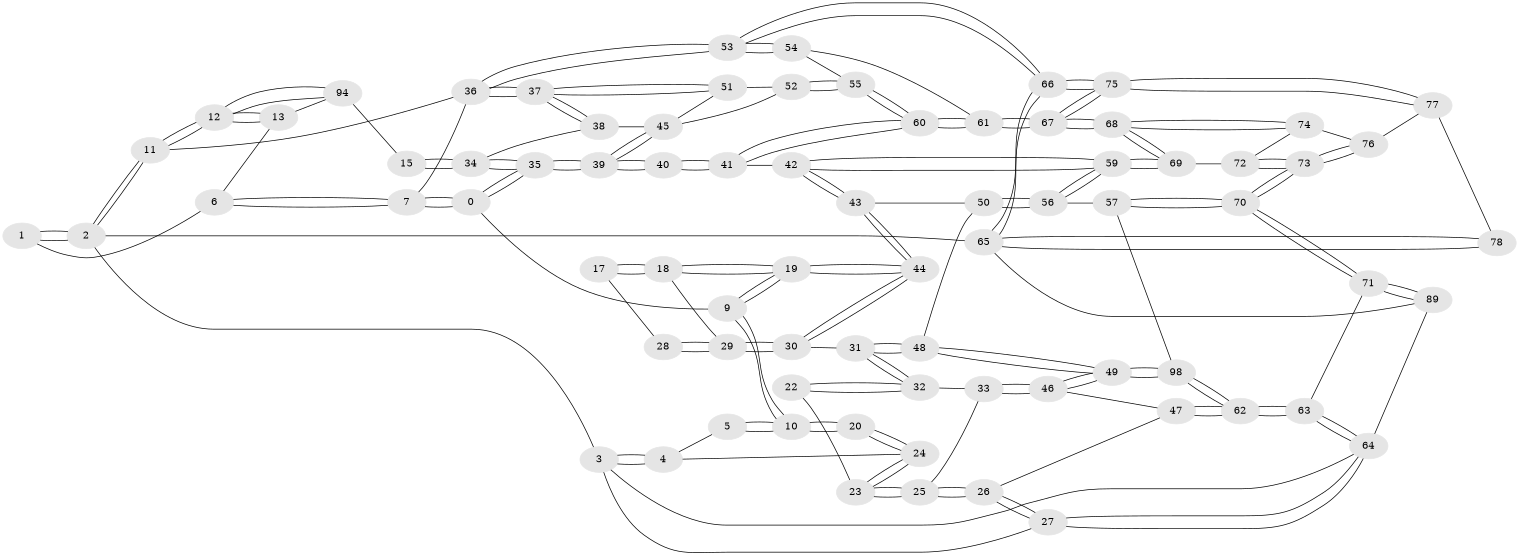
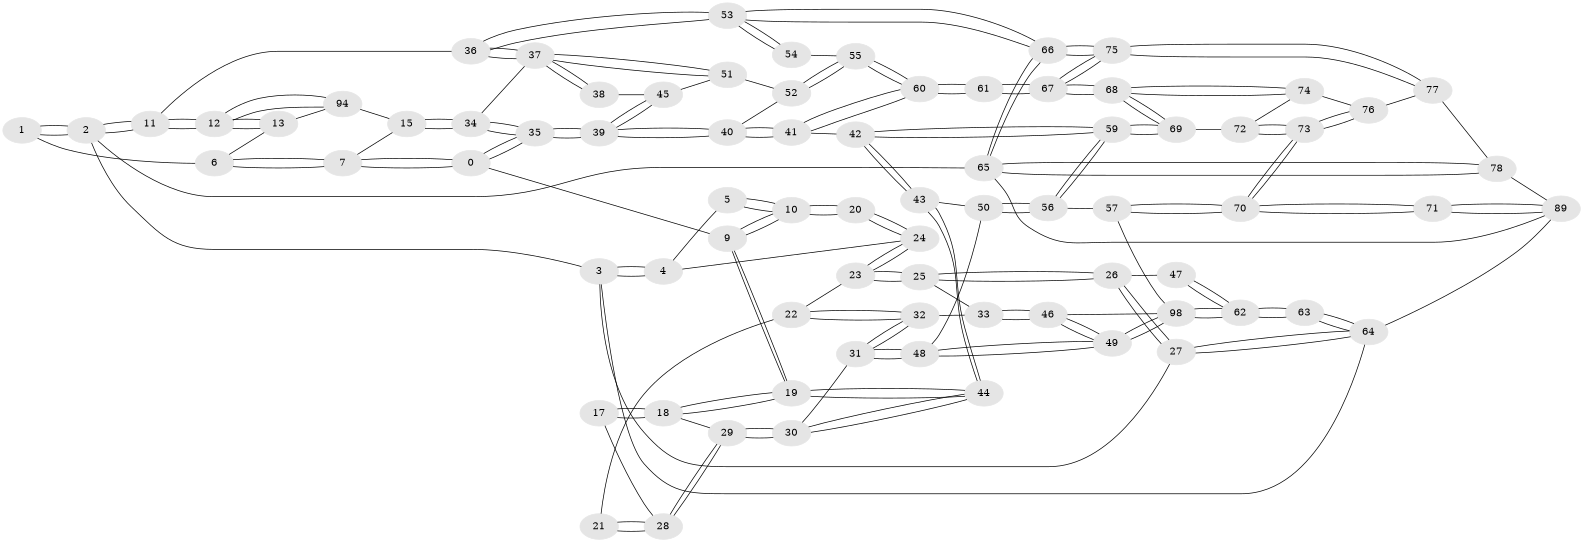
edge "54" -- "61": removed
edge "52" -- "45": now "52" -- "40"
edge "38" -- "34": now "37" -- "34"
edge "36" -- "7": now "15" -- "7"
edge "78" -- "89": added
edge "71" -- "63": removed
edge "46" -- "47": now "46" -- "98"
node "21": added
